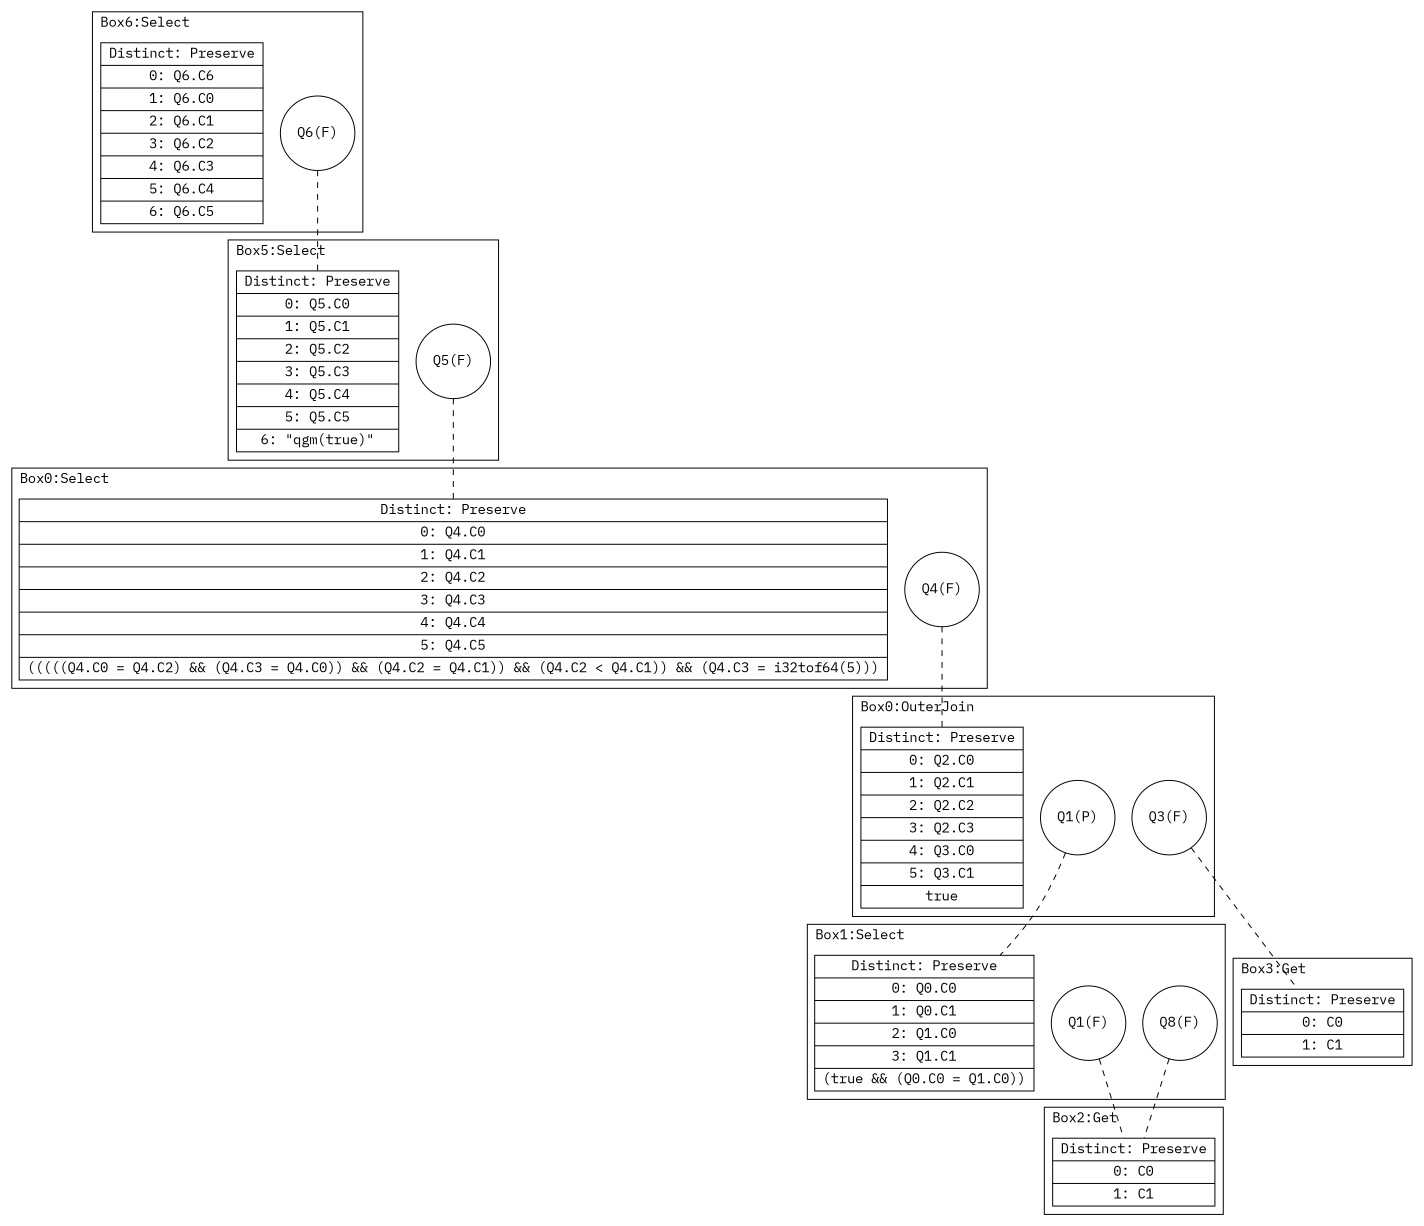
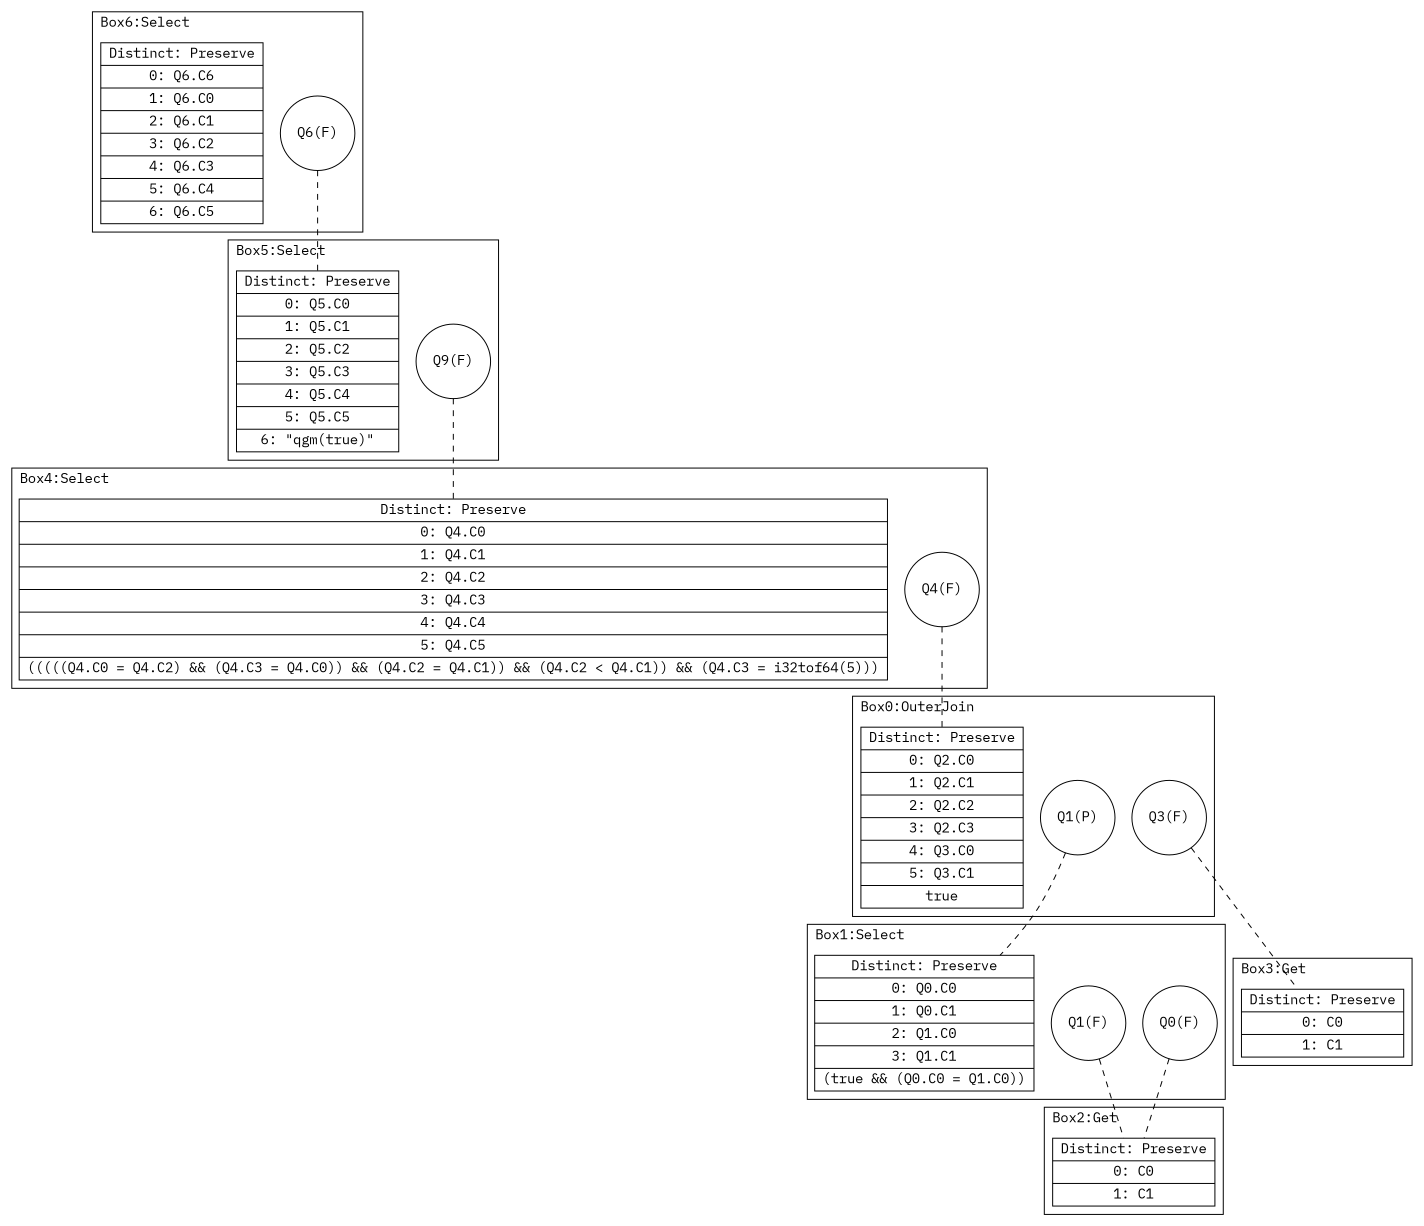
node "Q5(F)": label "Q5(F)" -> "Q9(F)"
cluster "Box0:Select": label "Box0:Select" -> "Box4:Select"
node "Q8(F)": label "Q8(F)" -> "Q0(F)"
